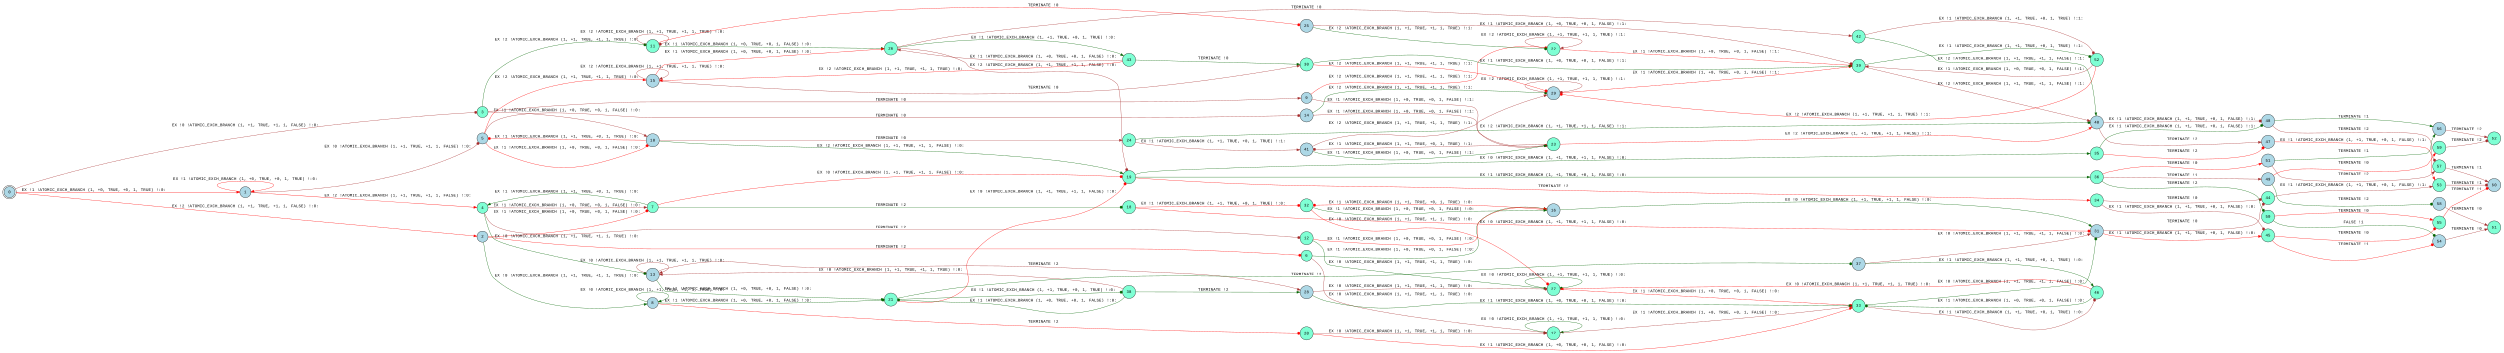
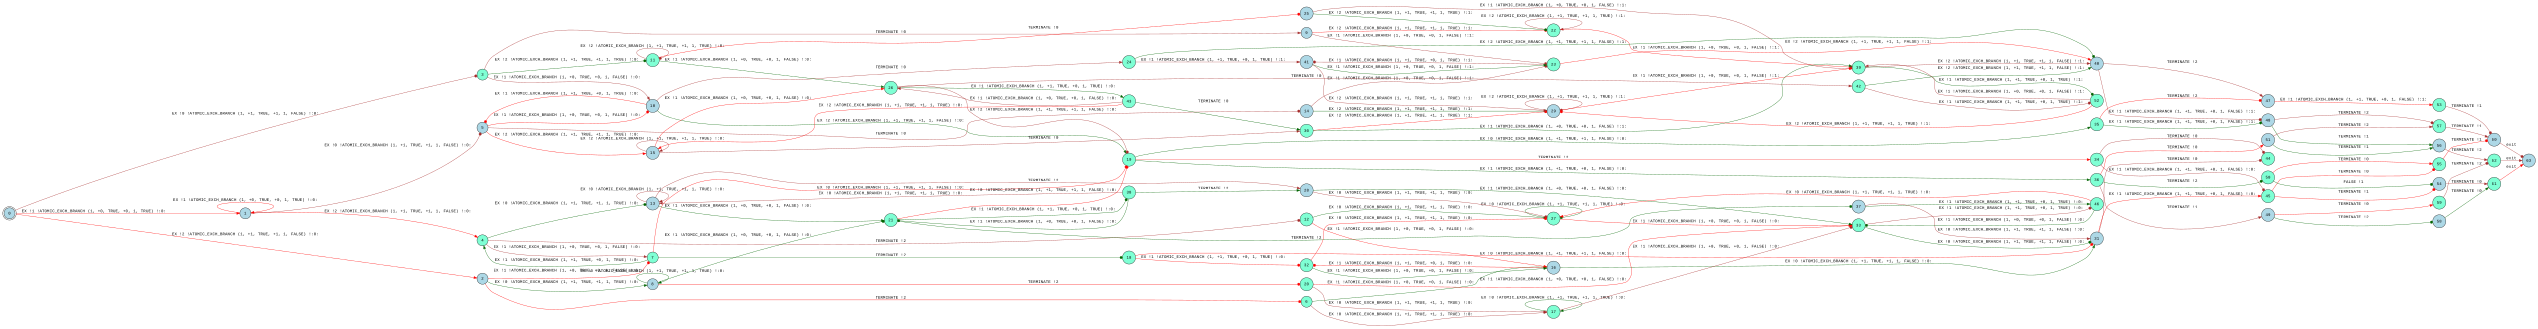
node "63": added
edge "44" -> "53": removed, label "EX !1 !ATOMIC_EXCH_BRANCH (1, +1, TRUE, +0, 1, FALSE) !:1:"
edge "58" -> "61": color brown -> darkgreen
